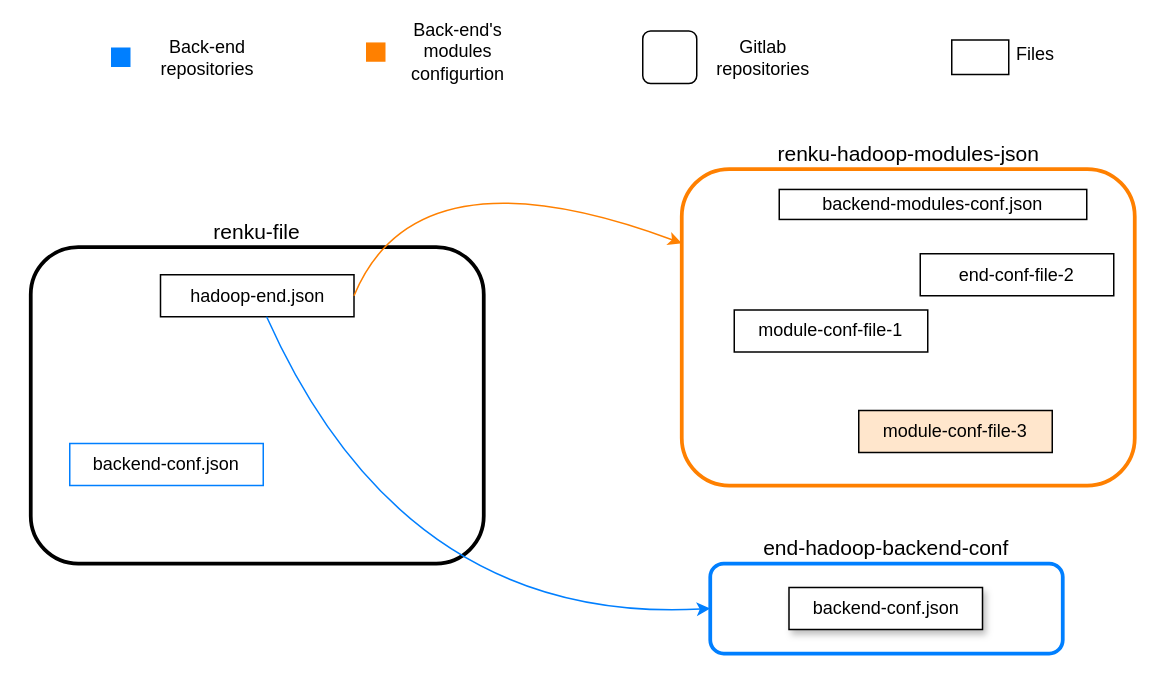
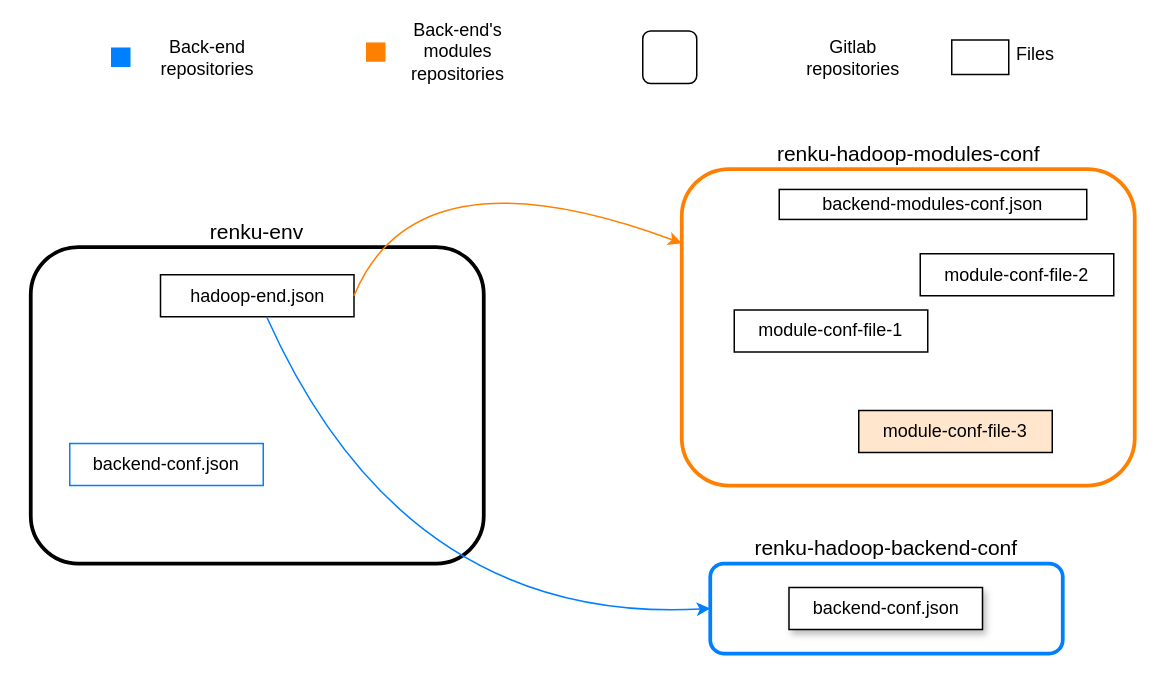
node "Back-end's modules configurtion": label "Back-end's modules configurtion" -> "Back-end's modules repositories"
node "Gitlab repositories": moved (764, 57) -> (854, 57)
node "renku-hadoop-modules-json": label "renku-hadoop-modules-json" -> "renku-hadoop-modules-conf"
node "renku-file": label "renku-file" -> "renku-env"
node "end-conf-file-2": label "end-conf-file-2" -> "module-conf-file-2"
node "end-hadoop-backend-conf": label "end-hadoop-backend-conf" -> "renku-hadoop-backend-conf"
